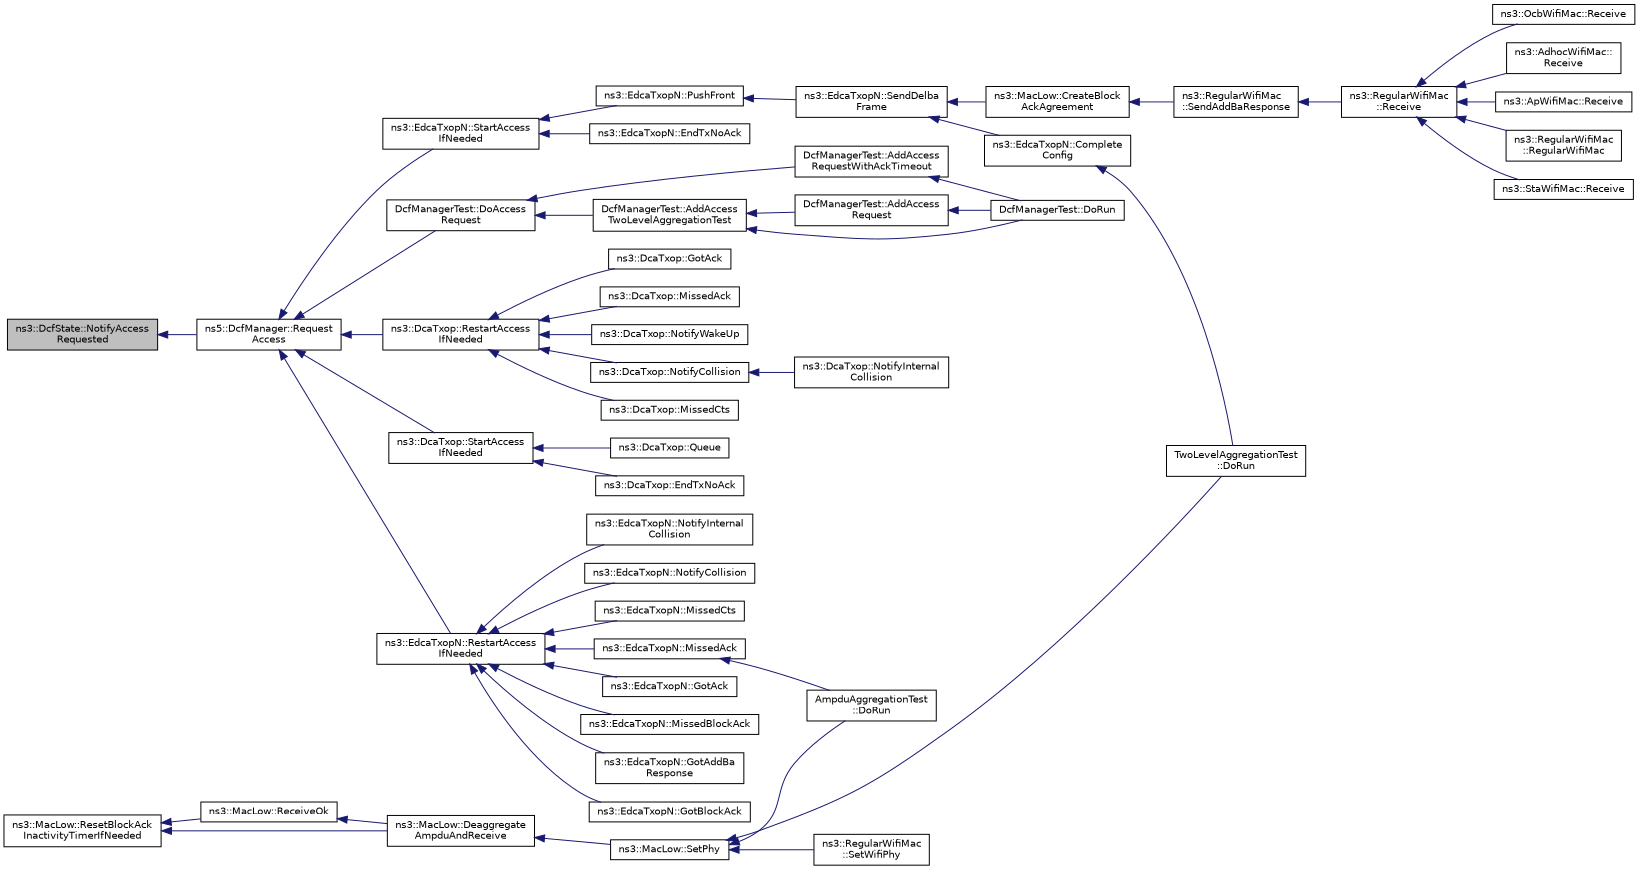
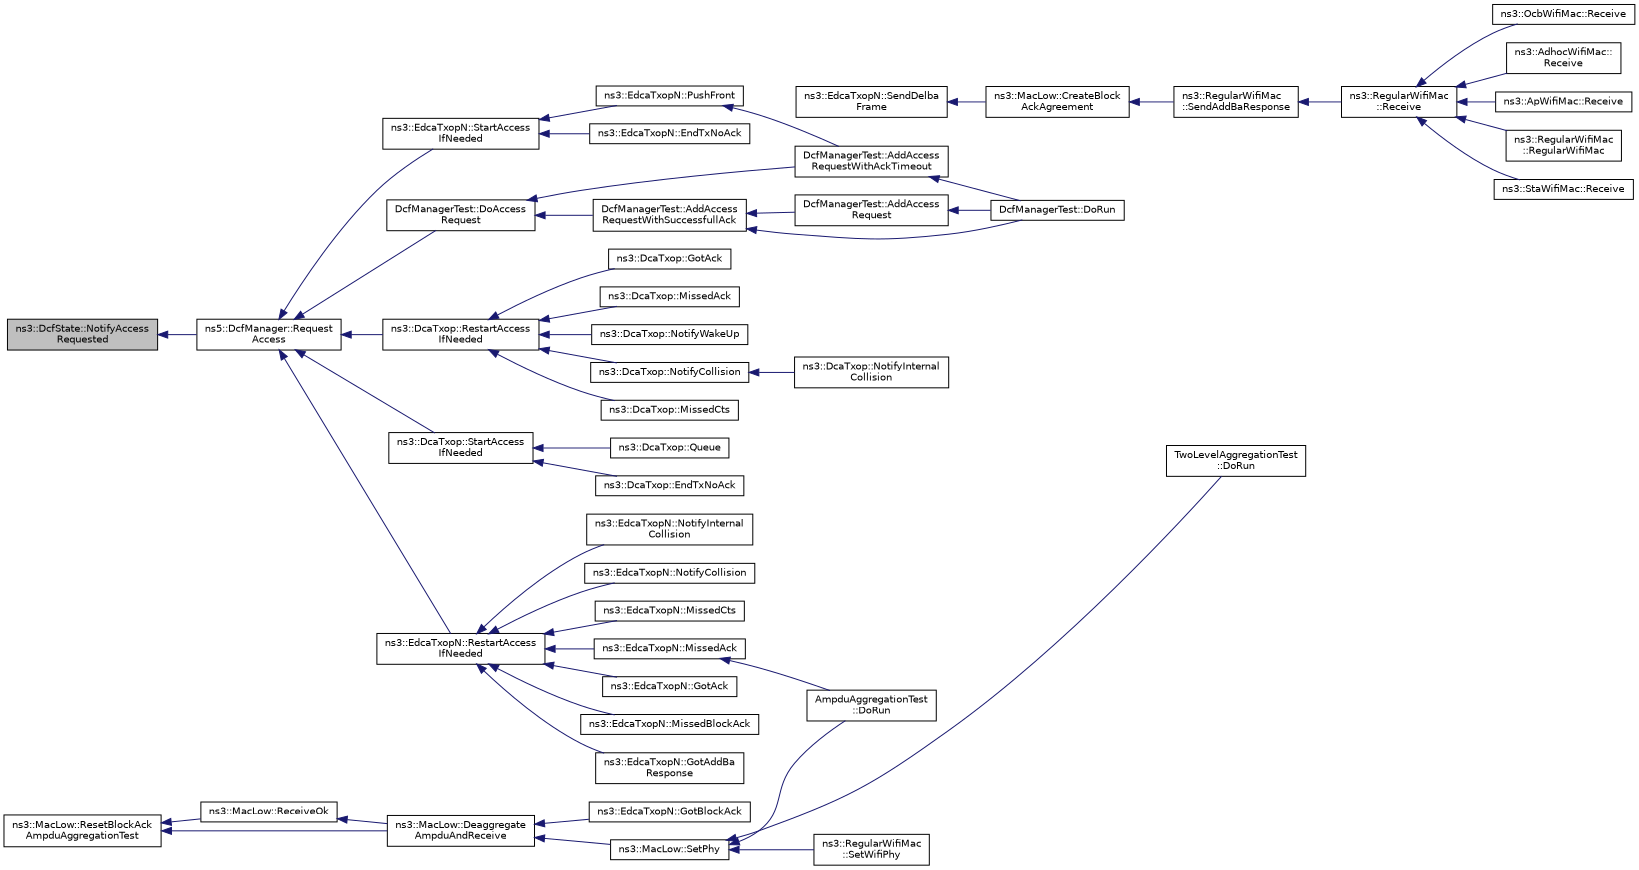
edge "ns3::EdcaTxopN::SendDelba Frame" -> "ns3::EdcaTxopN::PushFront": now "DcfManagerTest::AddAccess RequestWithAckTimeout" -> "ns3::EdcaTxopN::PushFront"
node "ns3::EdcaTxopN::Complete Config": removed
node "DcfManagerTest::AddAccess TwoLevelAggregationTest": label "DcfManagerTest::AddAccess TwoLevelAggregationTest" -> "DcfManagerTest::AddAccess RequestWithSuccessfullAck"
edge "ns3::EdcaTxopN::GotBlockAck" -> "ns3::EdcaTxopN::RestartAccess IfNeeded": now "ns3::EdcaTxopN::GotBlockAck" -> "ns3::MacLow::Deaggregate AmpduAndReceive"
node "ns3::MacLow::ResetBlockAck InactivityTimerIfNeeded": label "ns3::MacLow::ResetBlockAck InactivityTimerIfNeeded" -> "ns3::MacLow::ResetBlockAck AmpduAggregationTest"
